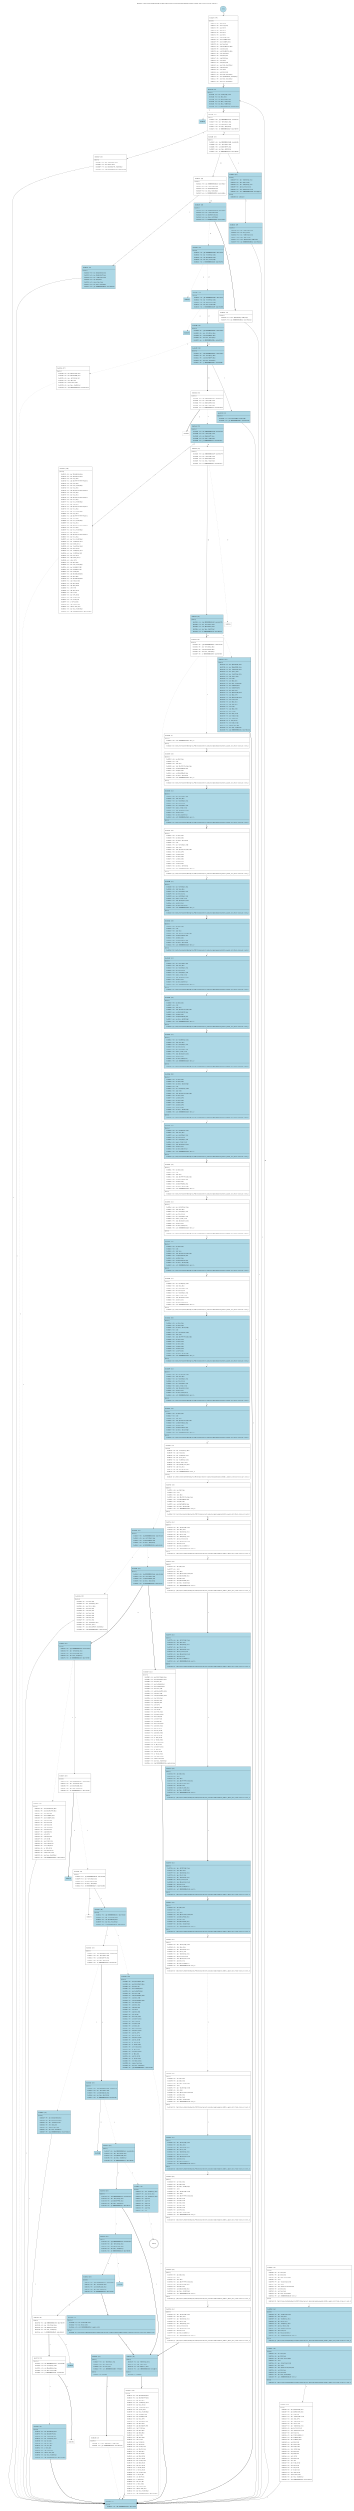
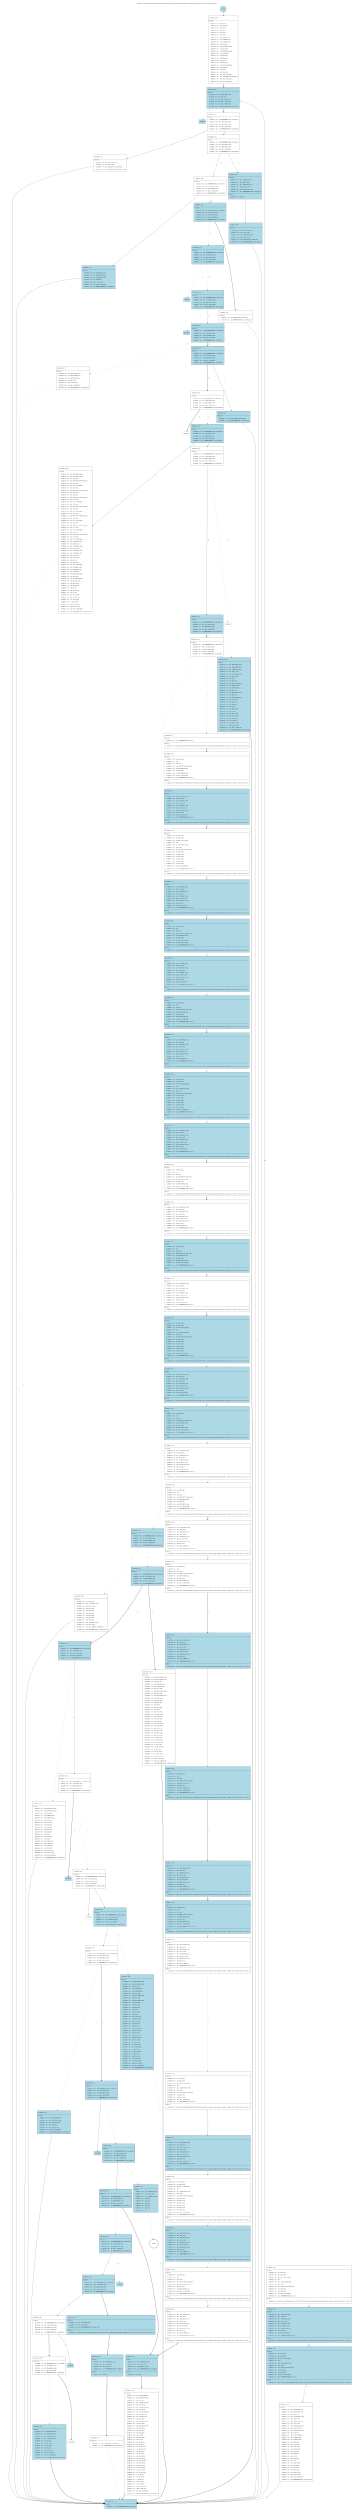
node "0x402902 [44]": added
edge "0x402abd [12]" -> "0x40216f [16]": now "0x402abd [12]" -> "0x402ac9 [15]"
